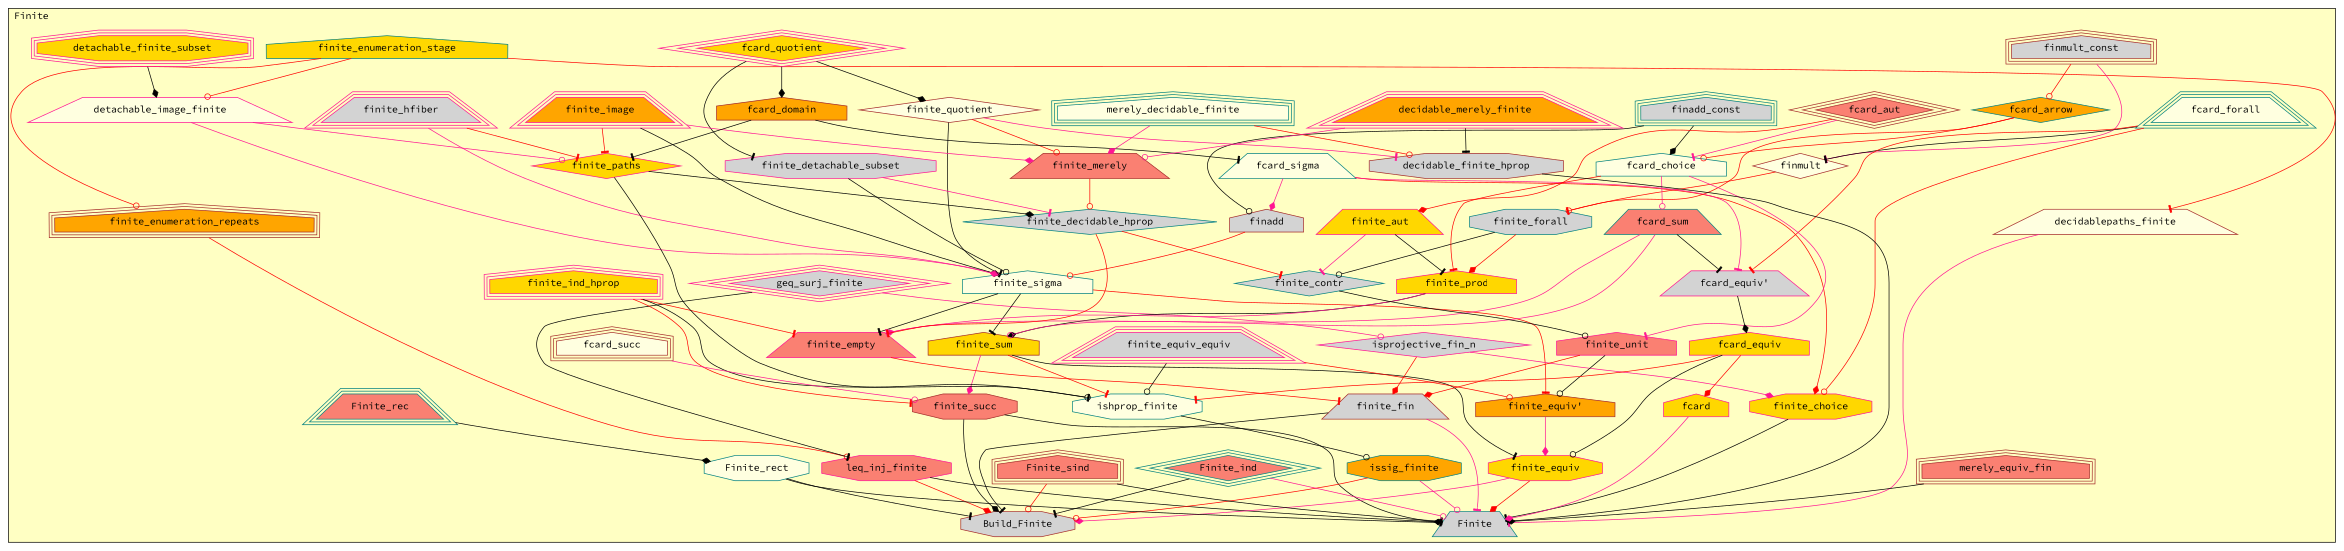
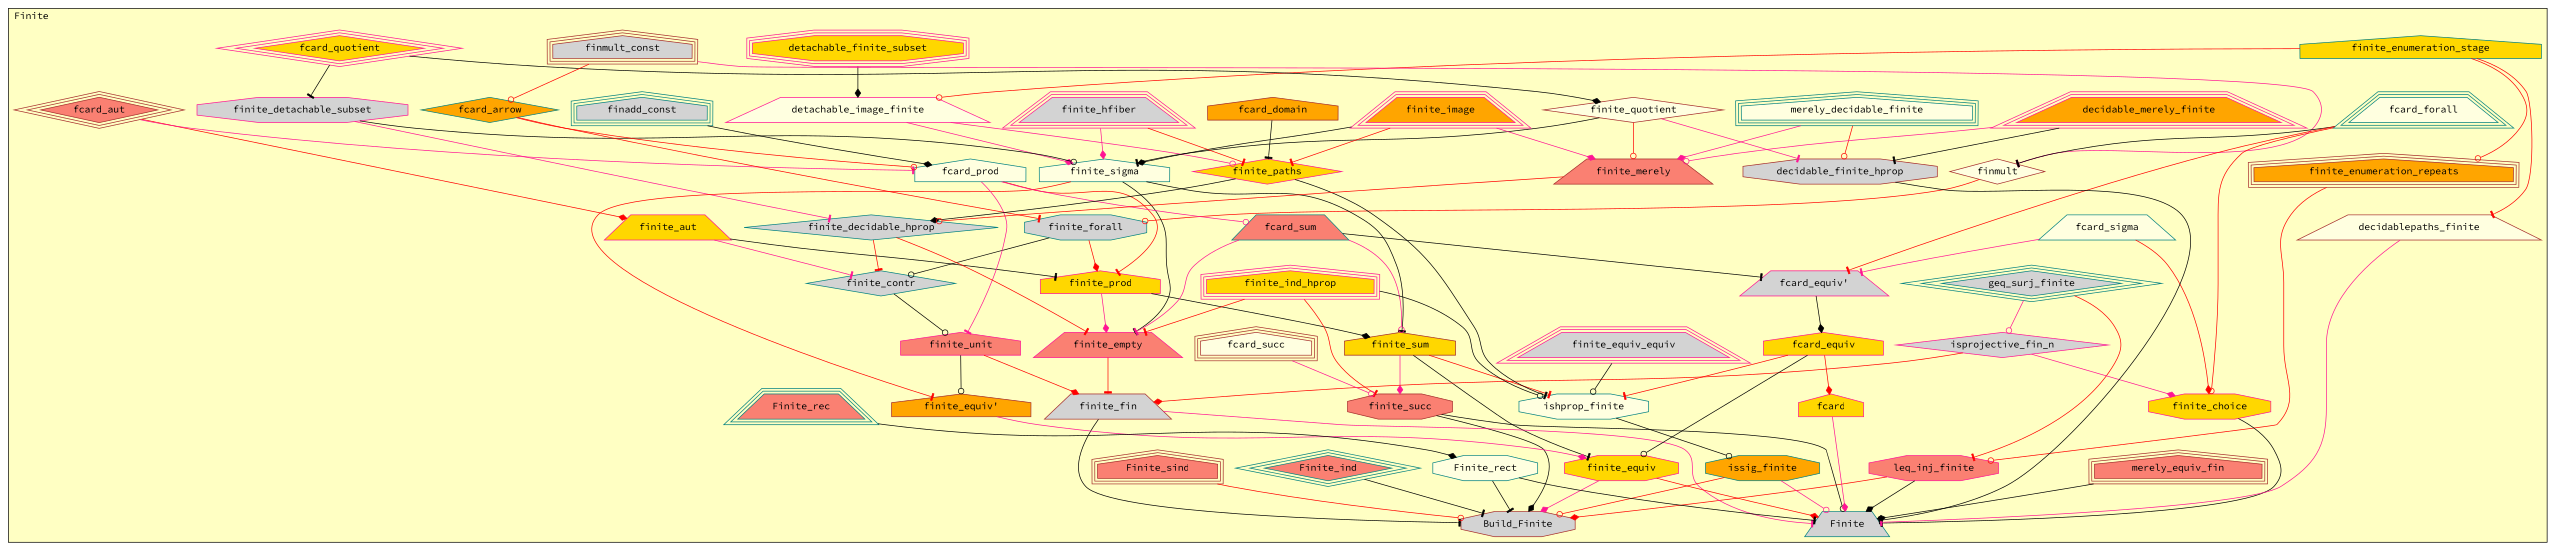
edge "fcard_quotient" -> "fcard_domain": removed
edge "fcard_domain" -> "fcard_sigma": removed
node "fcard_choice": label "fcard_choice" -> "fcard_prod"
node "finadd": removed
node "geq_surj_finite": color deeppink -> teal
edge "geq_surj_finite" -> "leq_inj_finite": color black -> red
edge "finite_equiv_equiv" -> "finite_equiv'": removed
edge "Finite_ind" -> "Finite": removed
edge "Finite_sind" -> "Finite": removed
